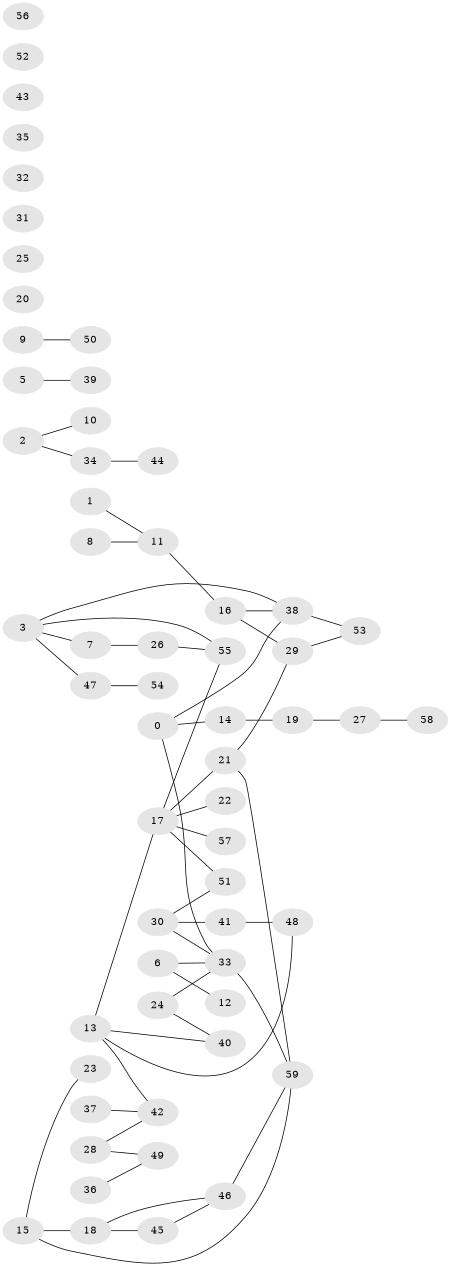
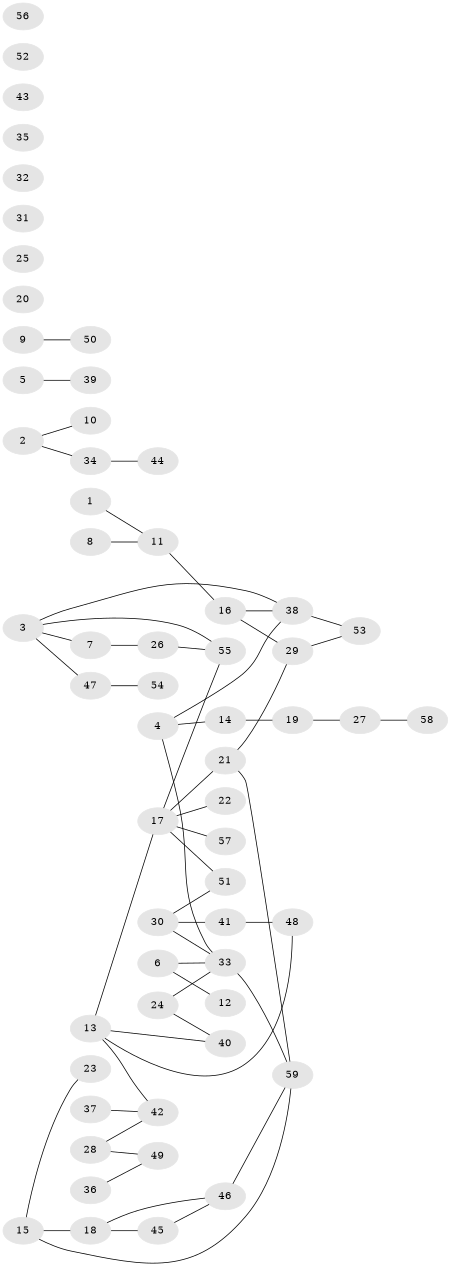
node "0": label "0" -> "4"
